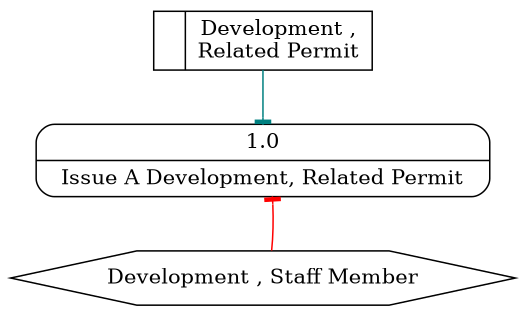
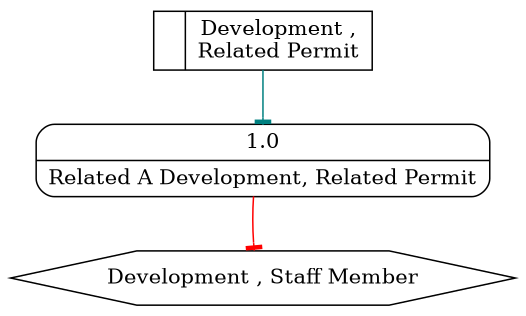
node "1.0": text "Issue A Development, Related Permit" -> "Related A Development, Related Permit"
edge "Development , Staff Member" -> "1.0": reversed
